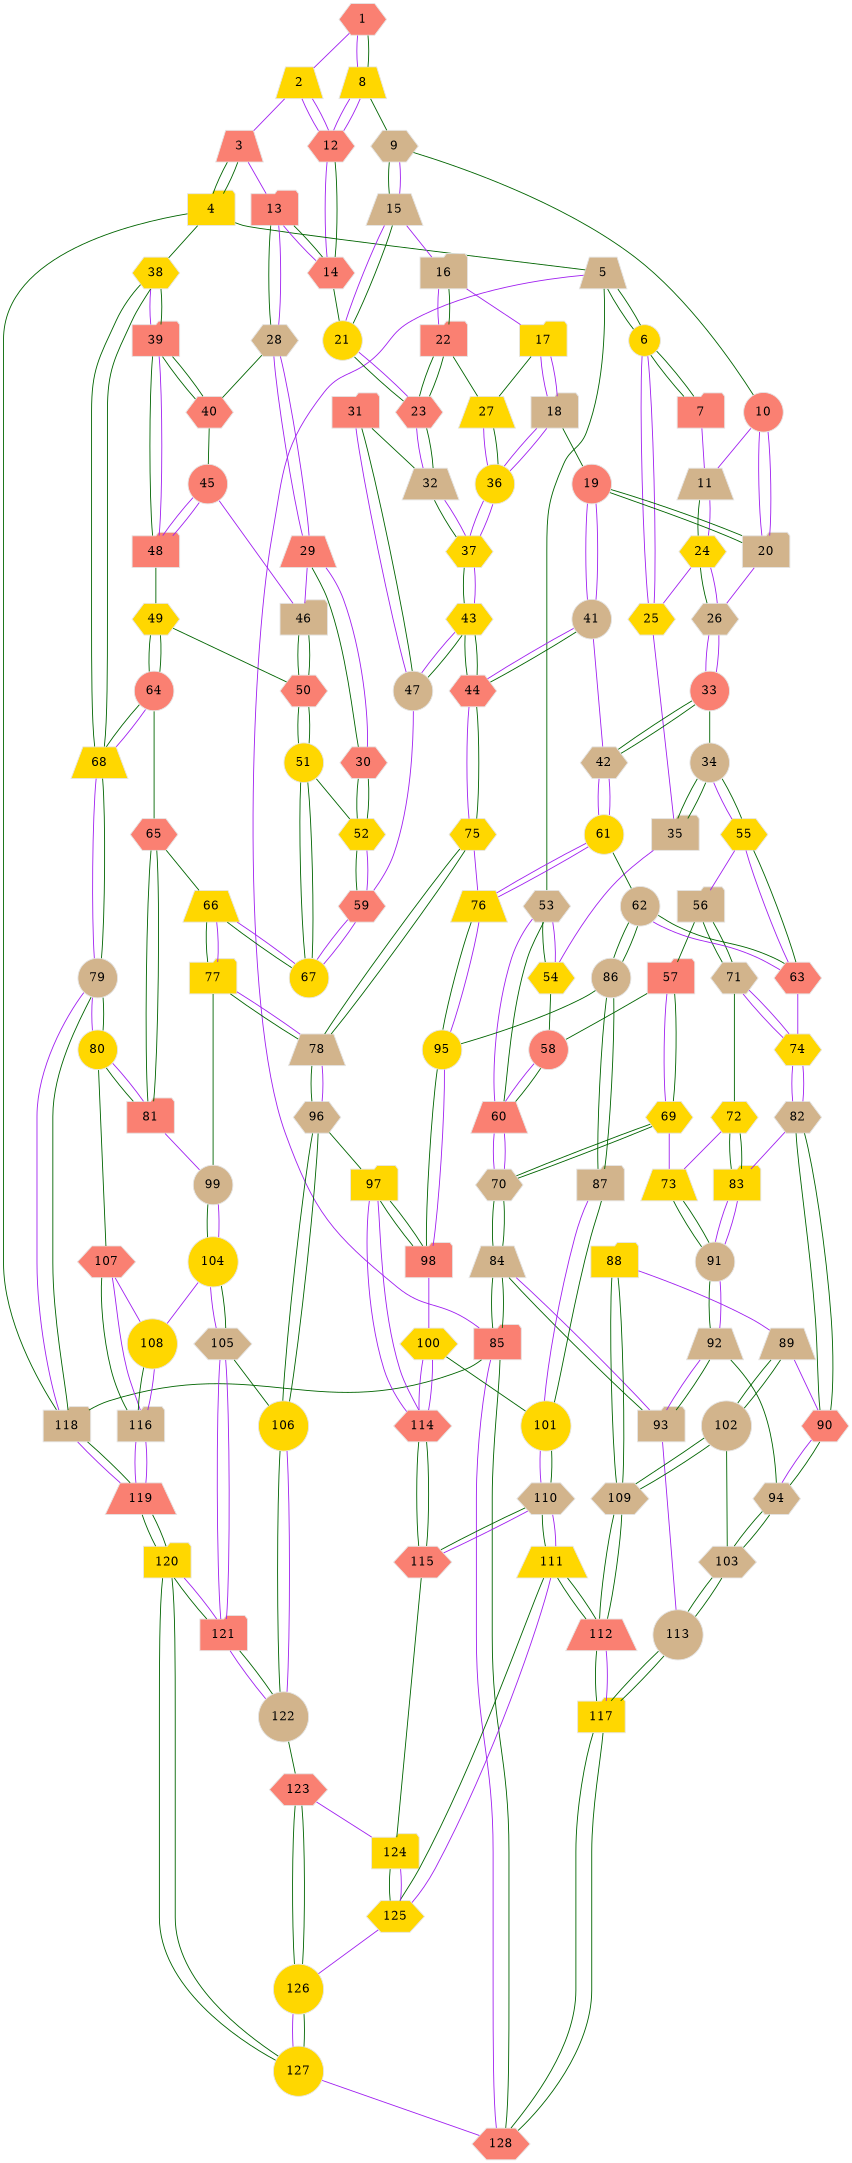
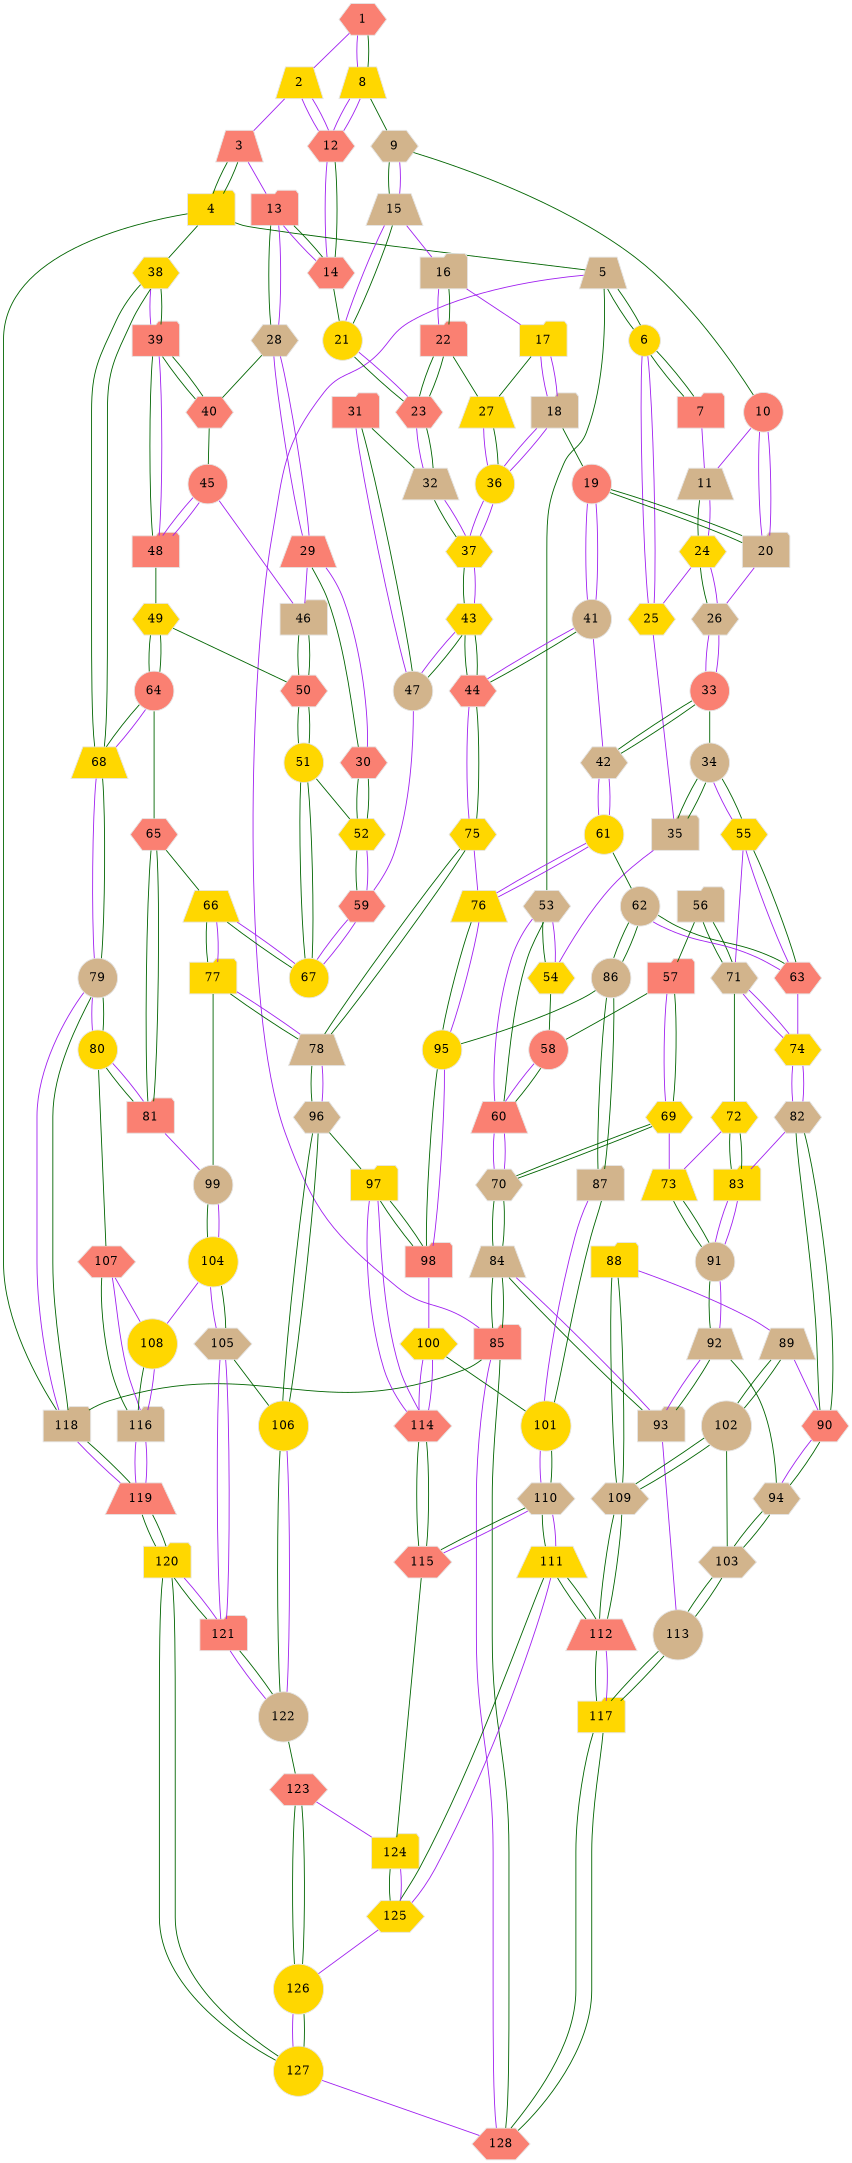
edge "55" -- "56": now "55" -- "71"
